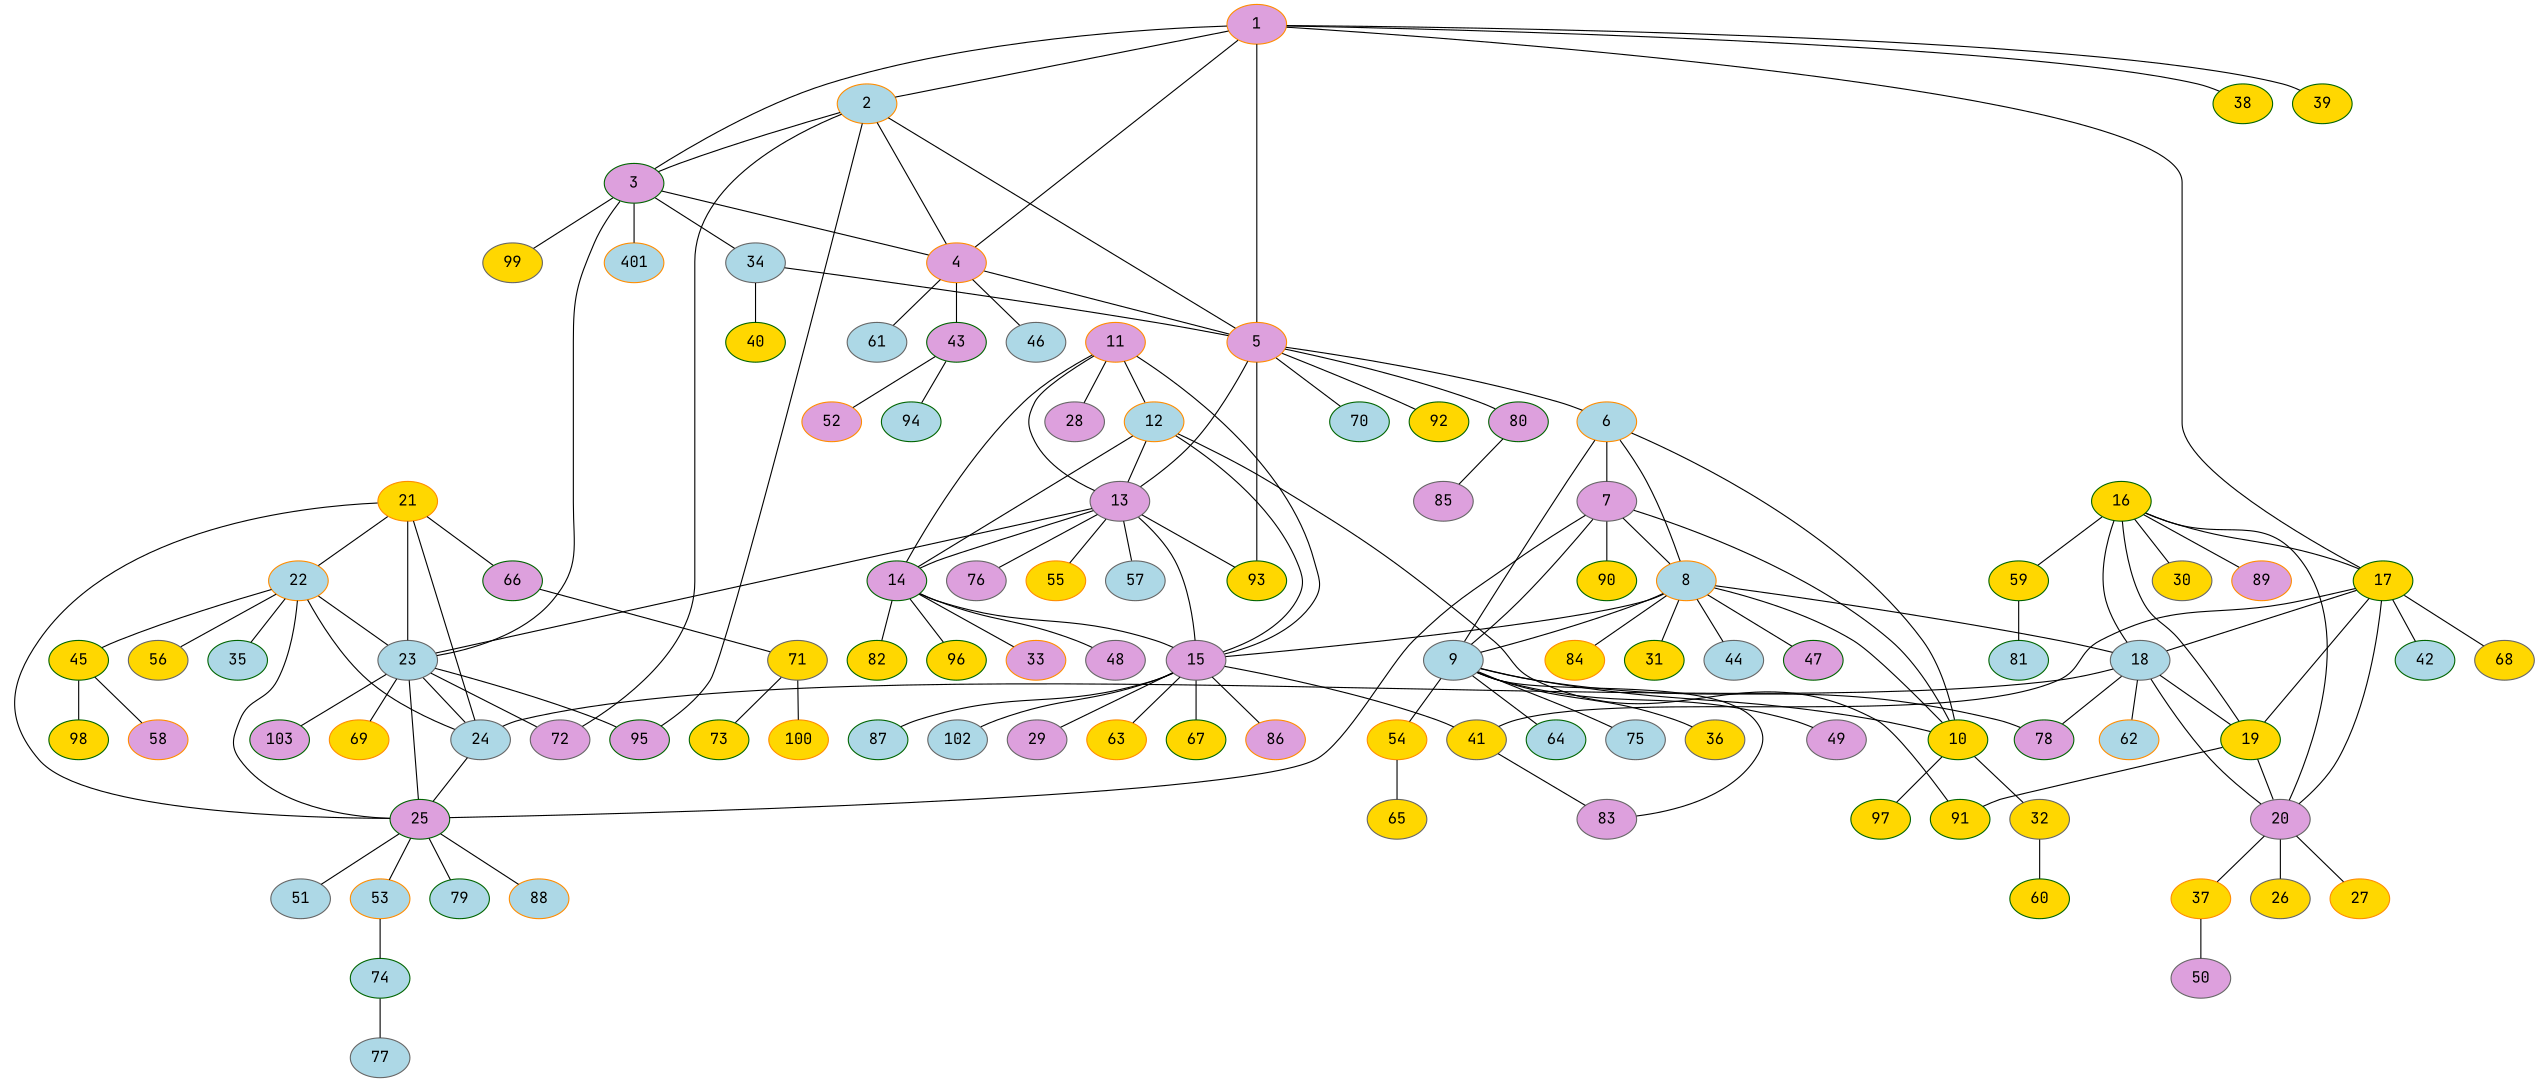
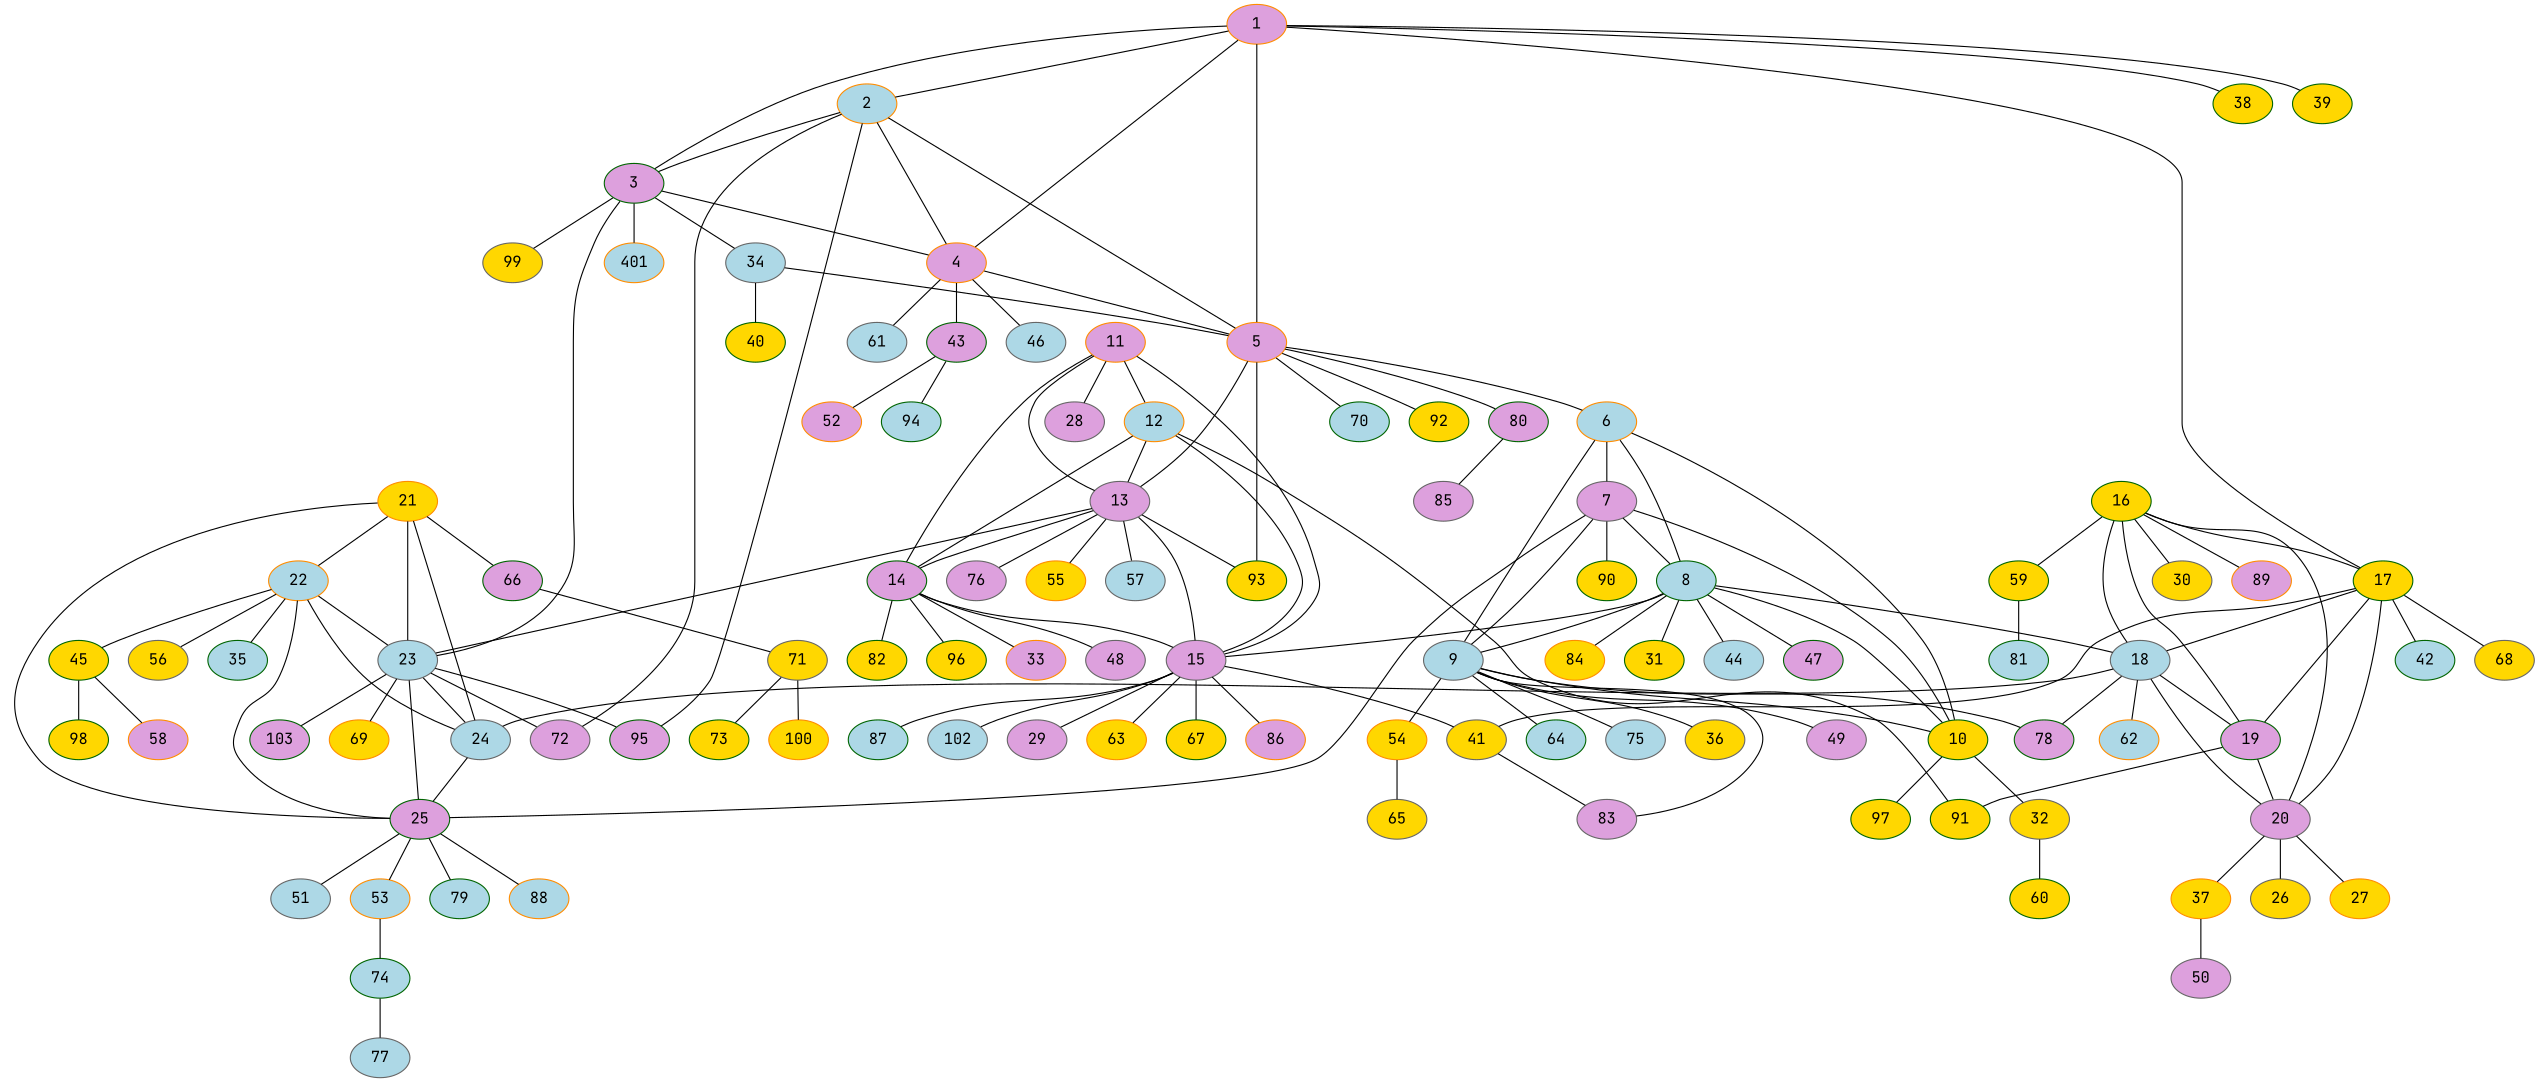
node "8": color darkorange -> darkgreen
node "19": fillcolor gold -> plum
